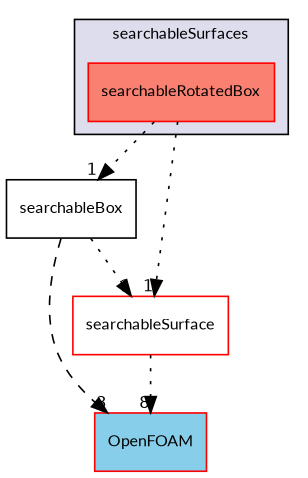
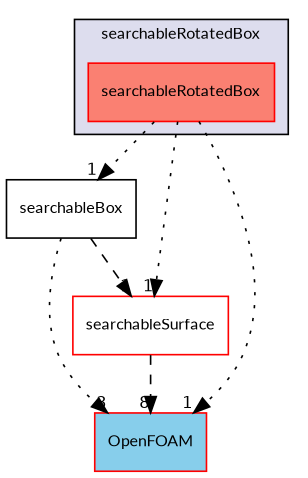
cluster "searchableSurfaces": label "searchableSurfaces" -> "searchableRotatedBox"
edge "searchableBox" -> "searchableSurface": style dotted -> dashed
edge "searchableRotatedBox" -> "OpenFOAM": added
edge "searchableBox" -> "OpenFOAM": style dashed -> dotted
edge "searchableSurface" -> "OpenFOAM": style dotted -> dashed
